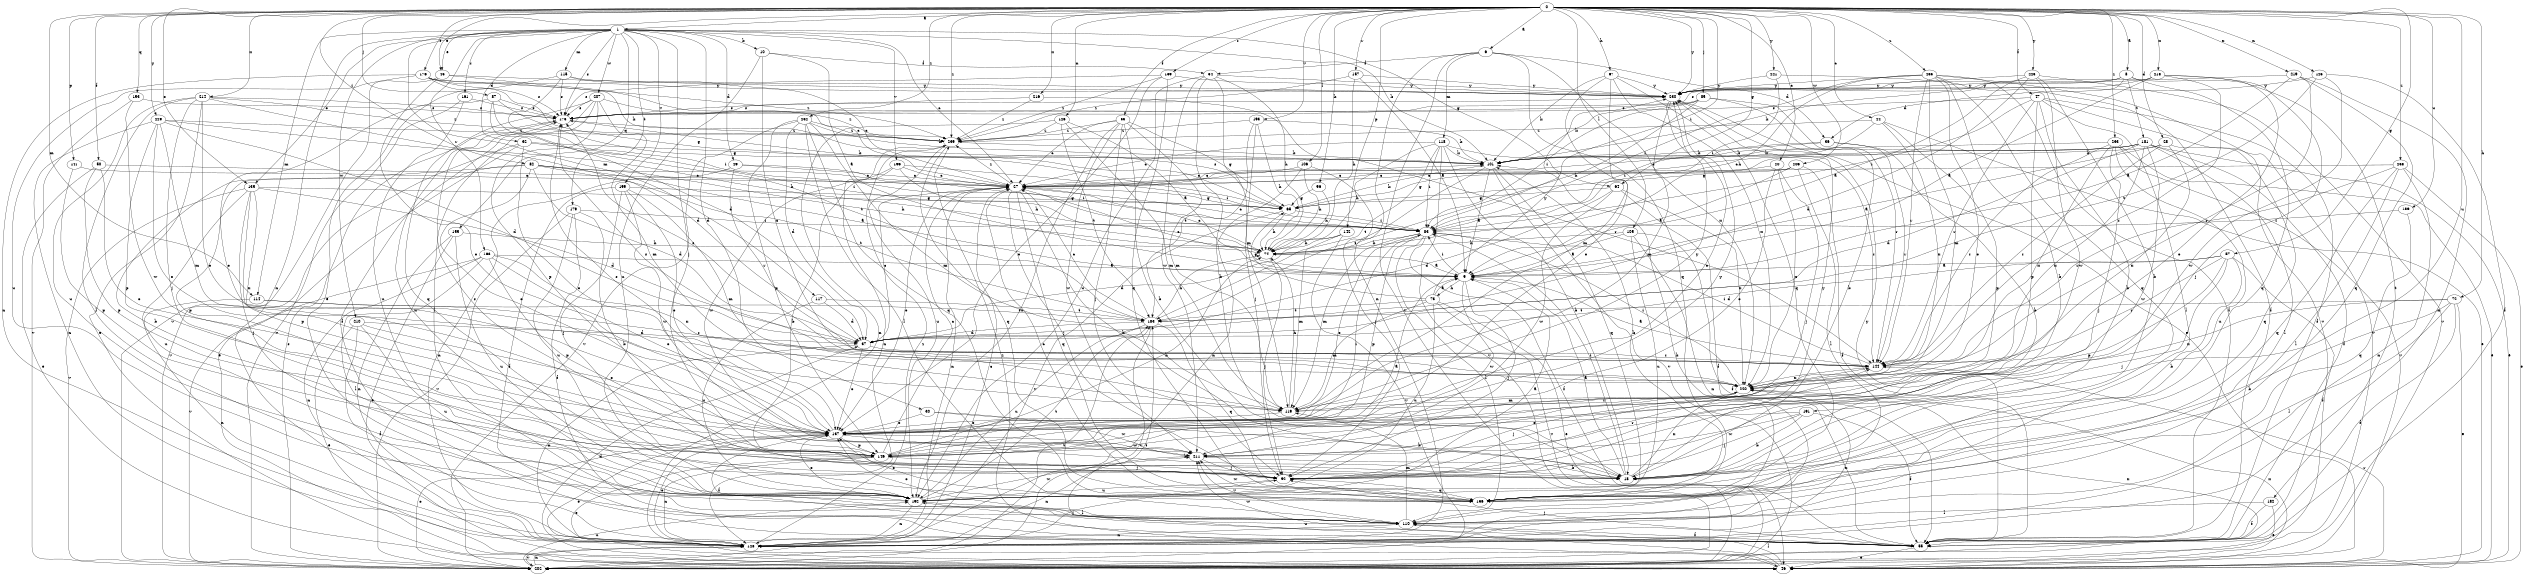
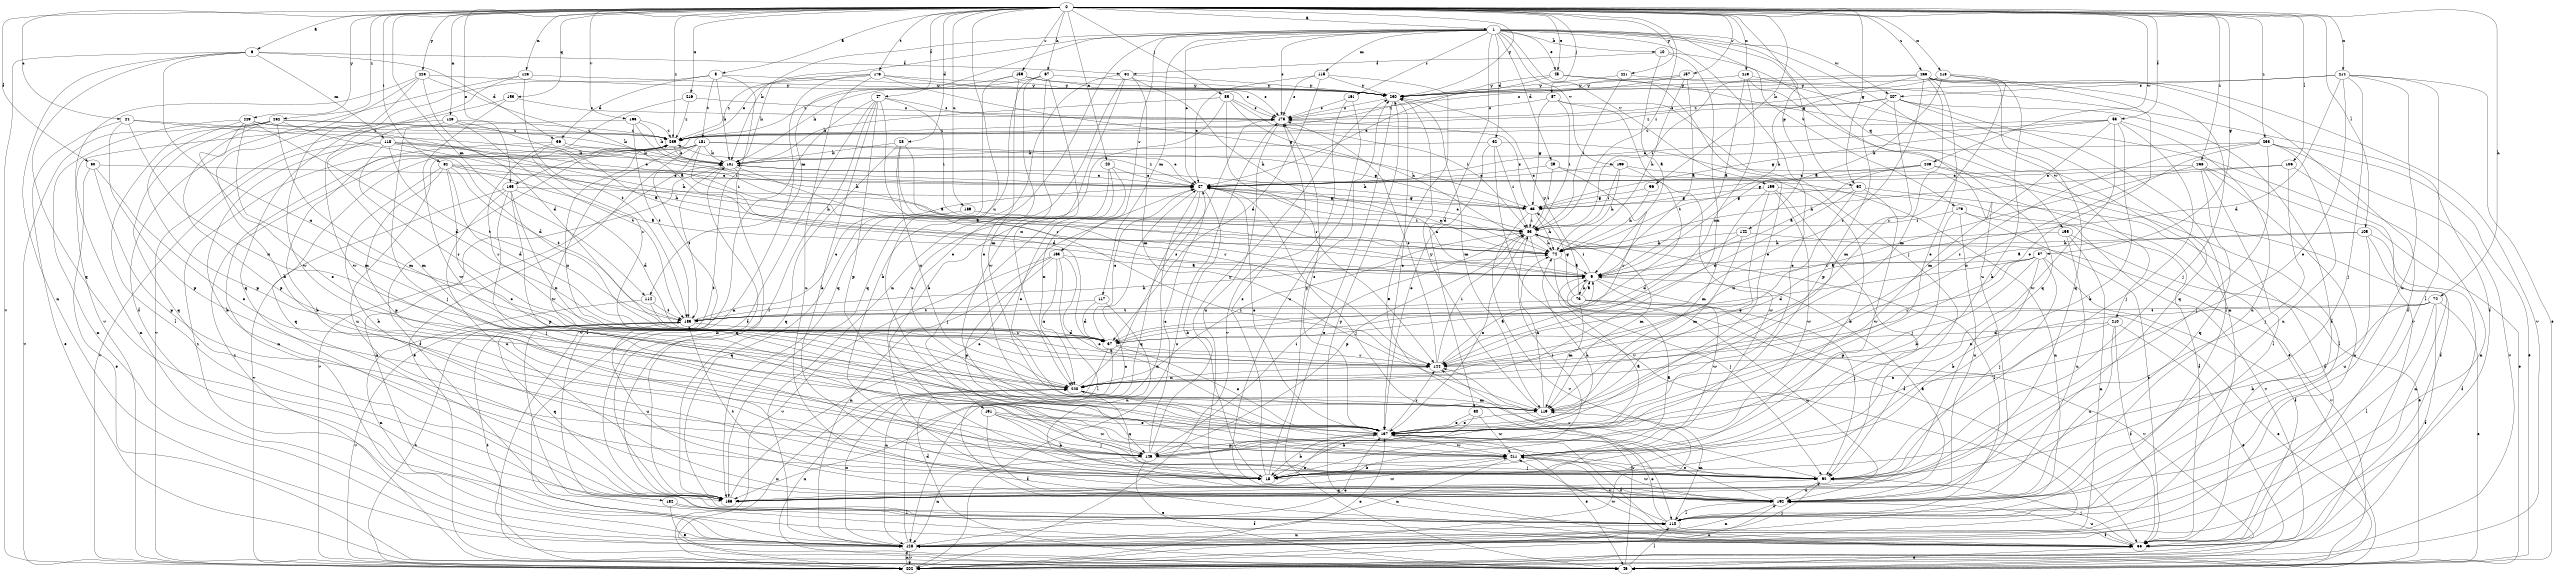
edge "214" -> "173": now "214" -> "207"
node "141": removed
edge "219" -> "144": label "r" -> "x"
